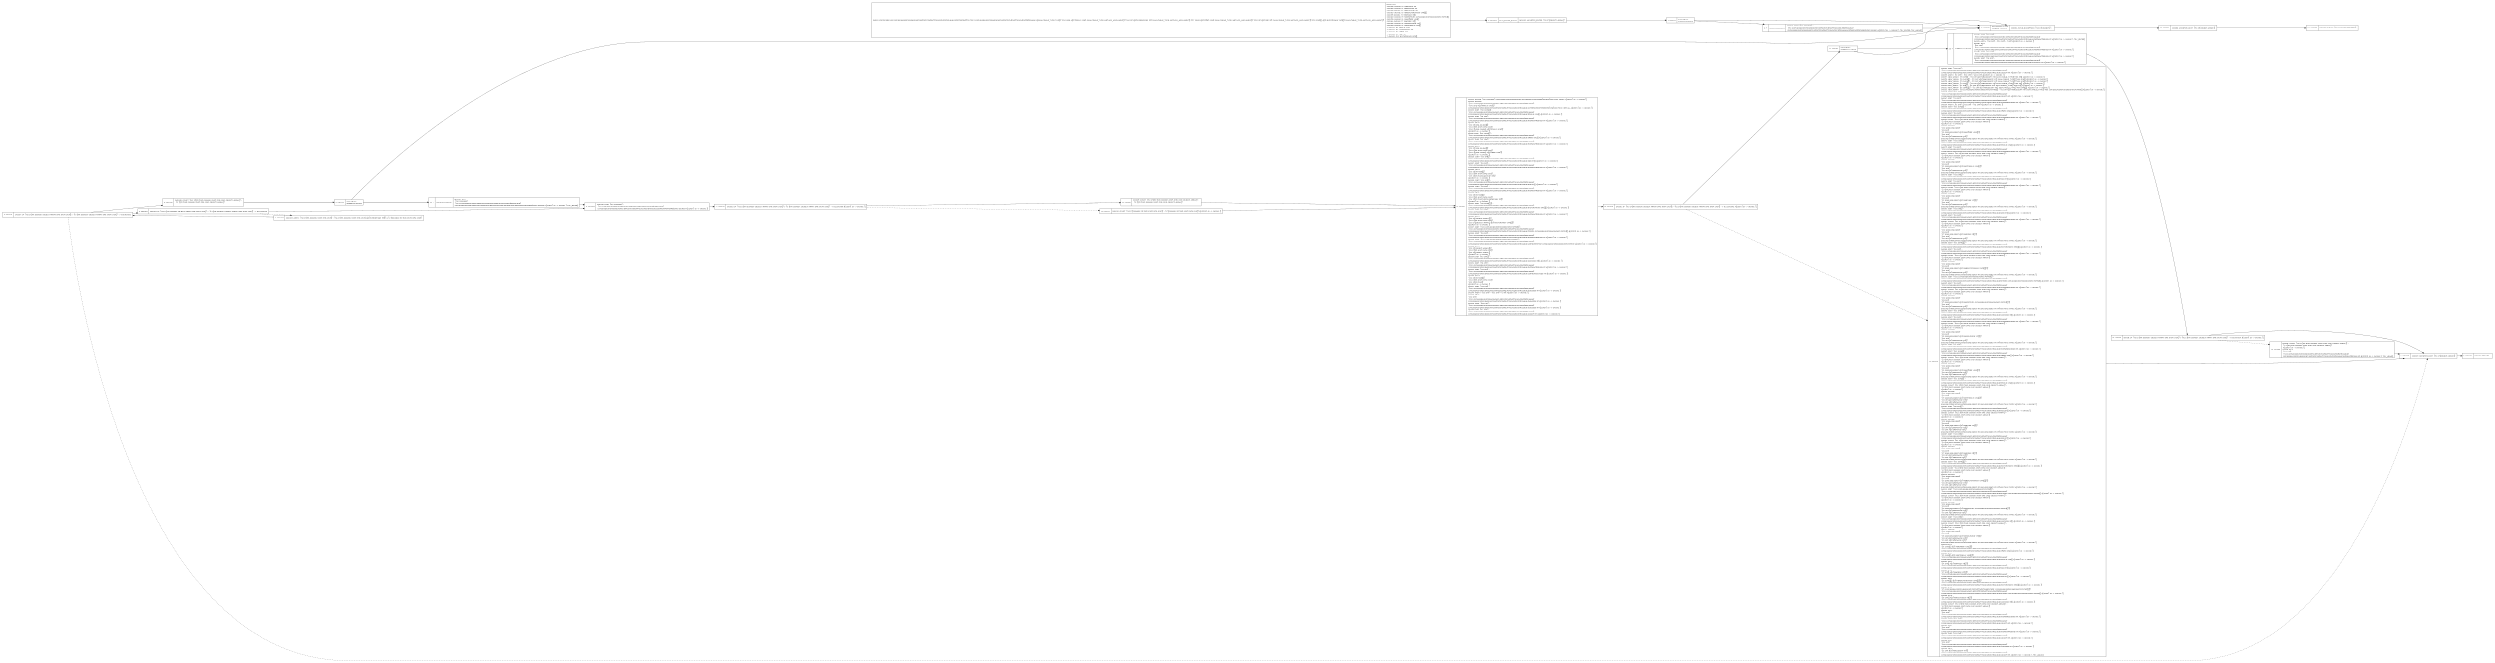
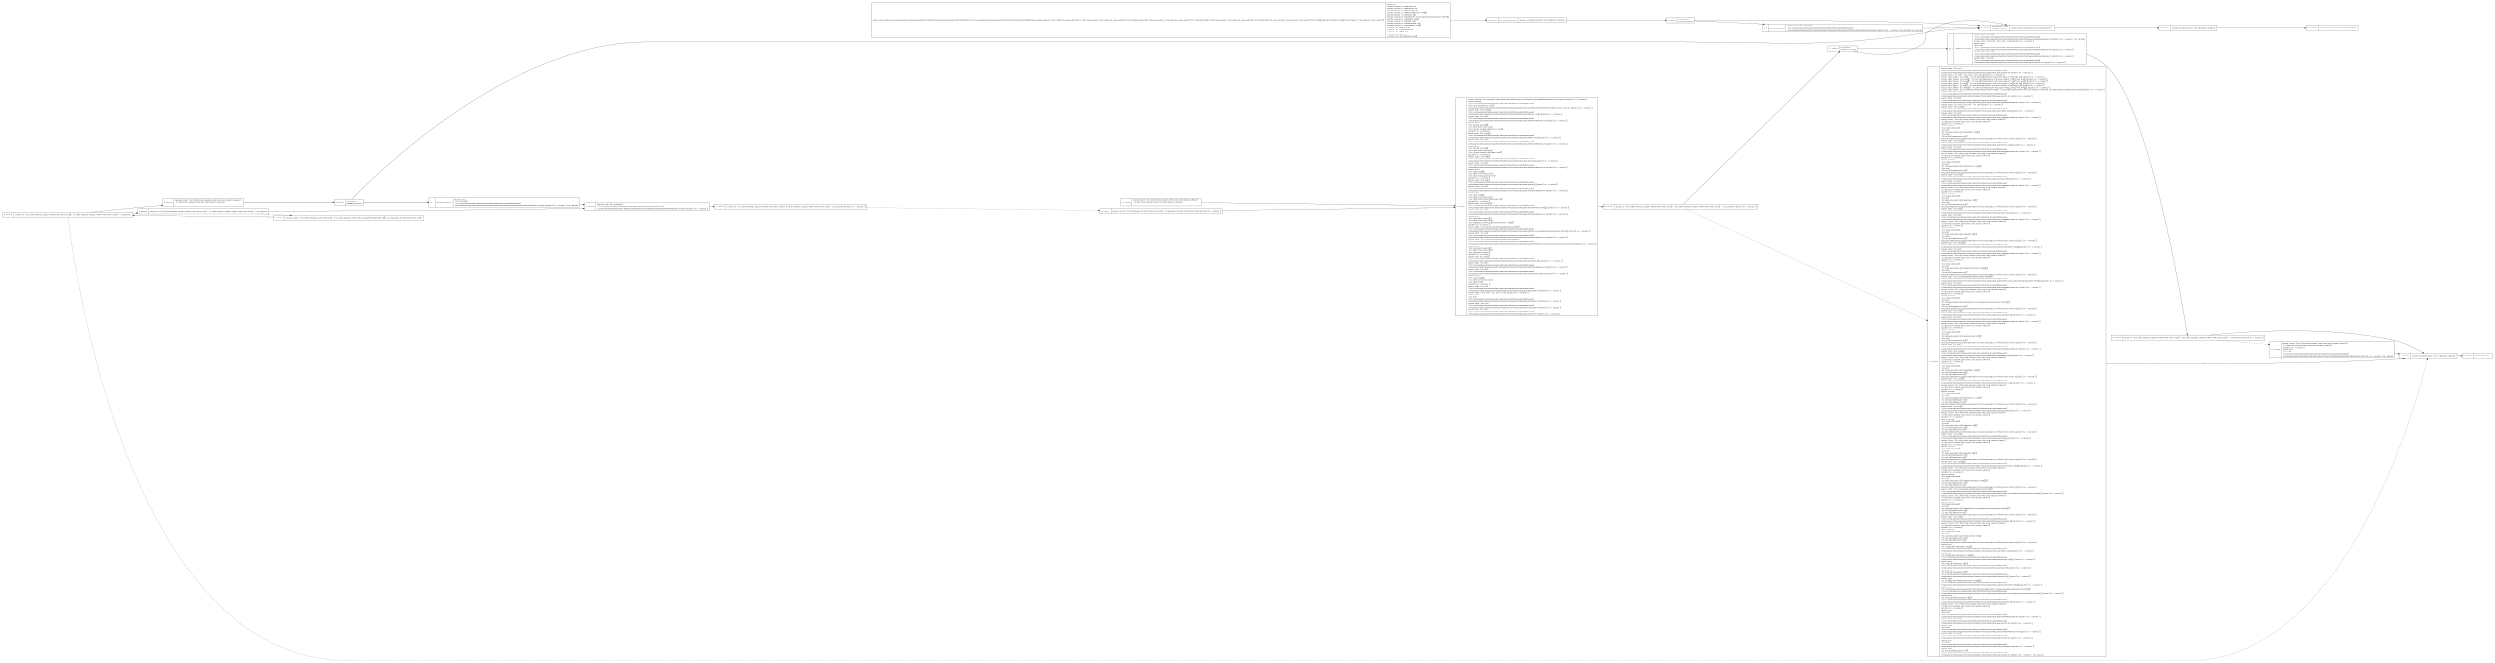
edge "12: 0x0010" -> "21: 0x00ef": removed
